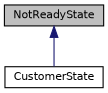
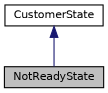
edge "CustomerState" -> "NotReadyState": reversed
